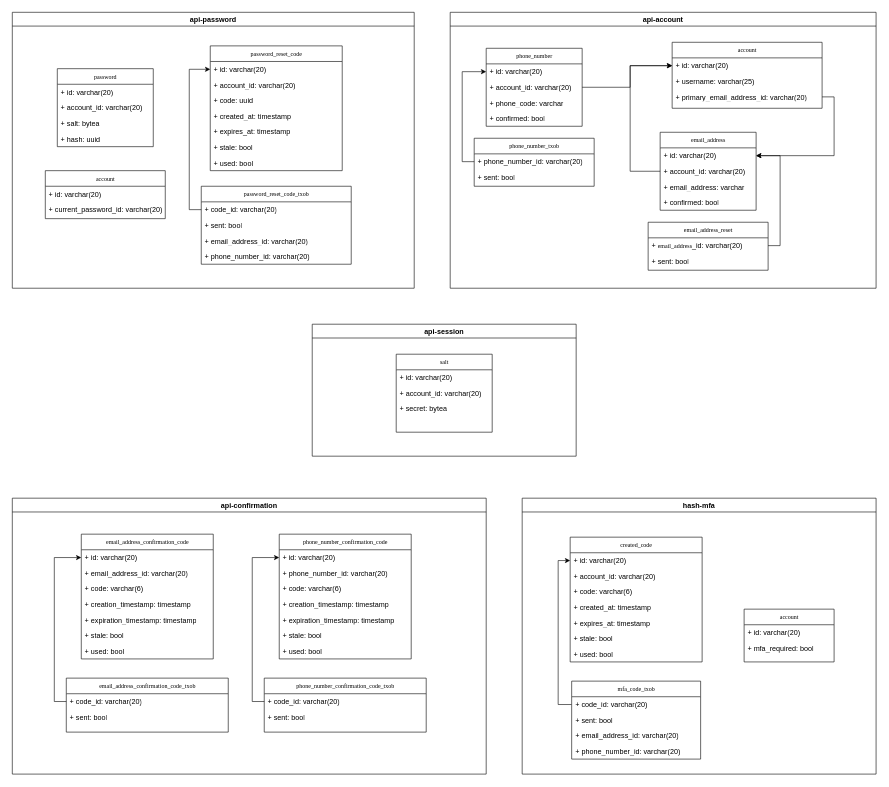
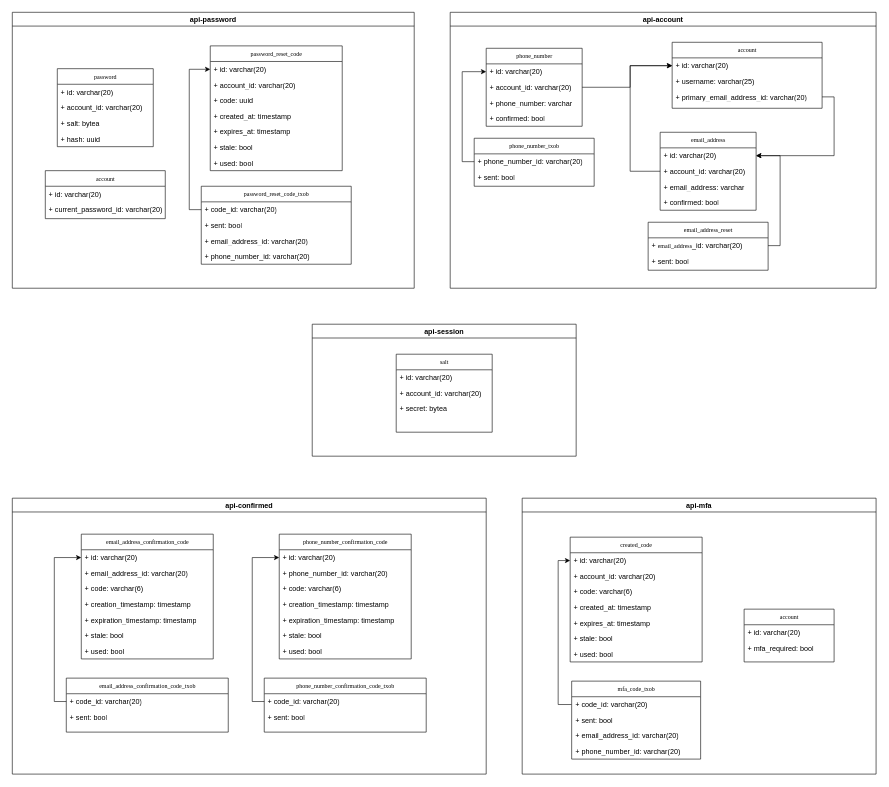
node "+ phone_code: varchar": label "+ phone_code: varchar" -> "+ phone_number: varchar"
node "api-confirmation": label "api-confirmation" -> "api-confirmed"
node "hash-mfa": label "hash-mfa" -> "api-mfa"
